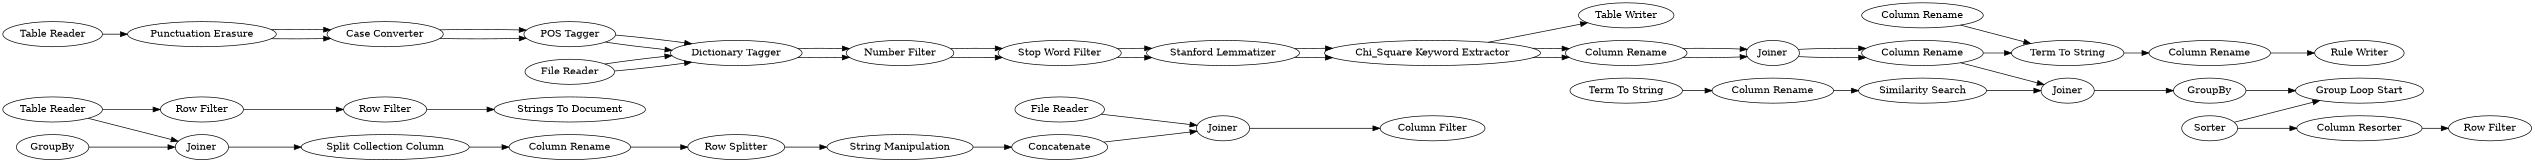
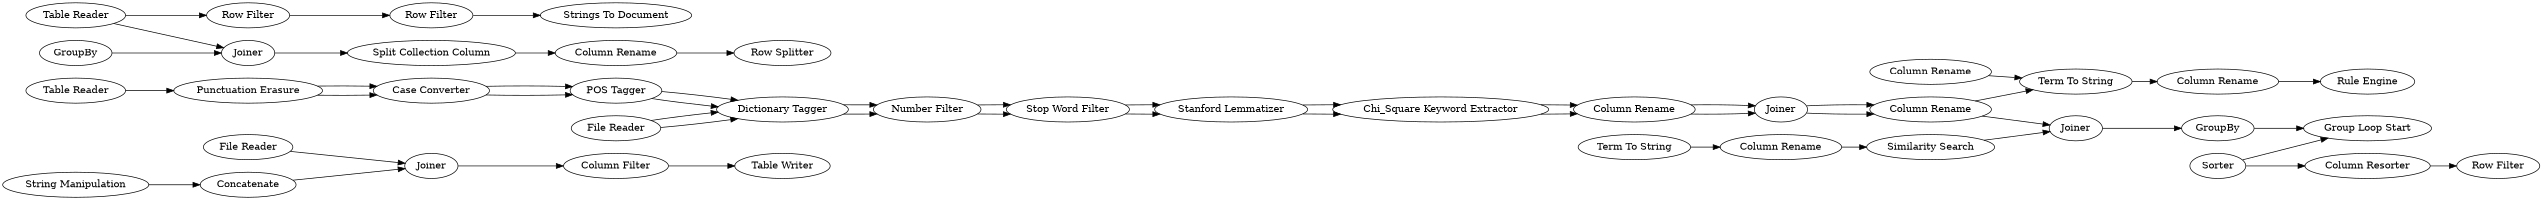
edge "Chi_Square Keyword Extractor" -> "Table Writer": now "Column Filter" -> "Table Writer"
node "Rule Writer": label "Rule Writer" -> "Rule Engine"
edge "Row Splitter" -> "String Manipulation": removed
